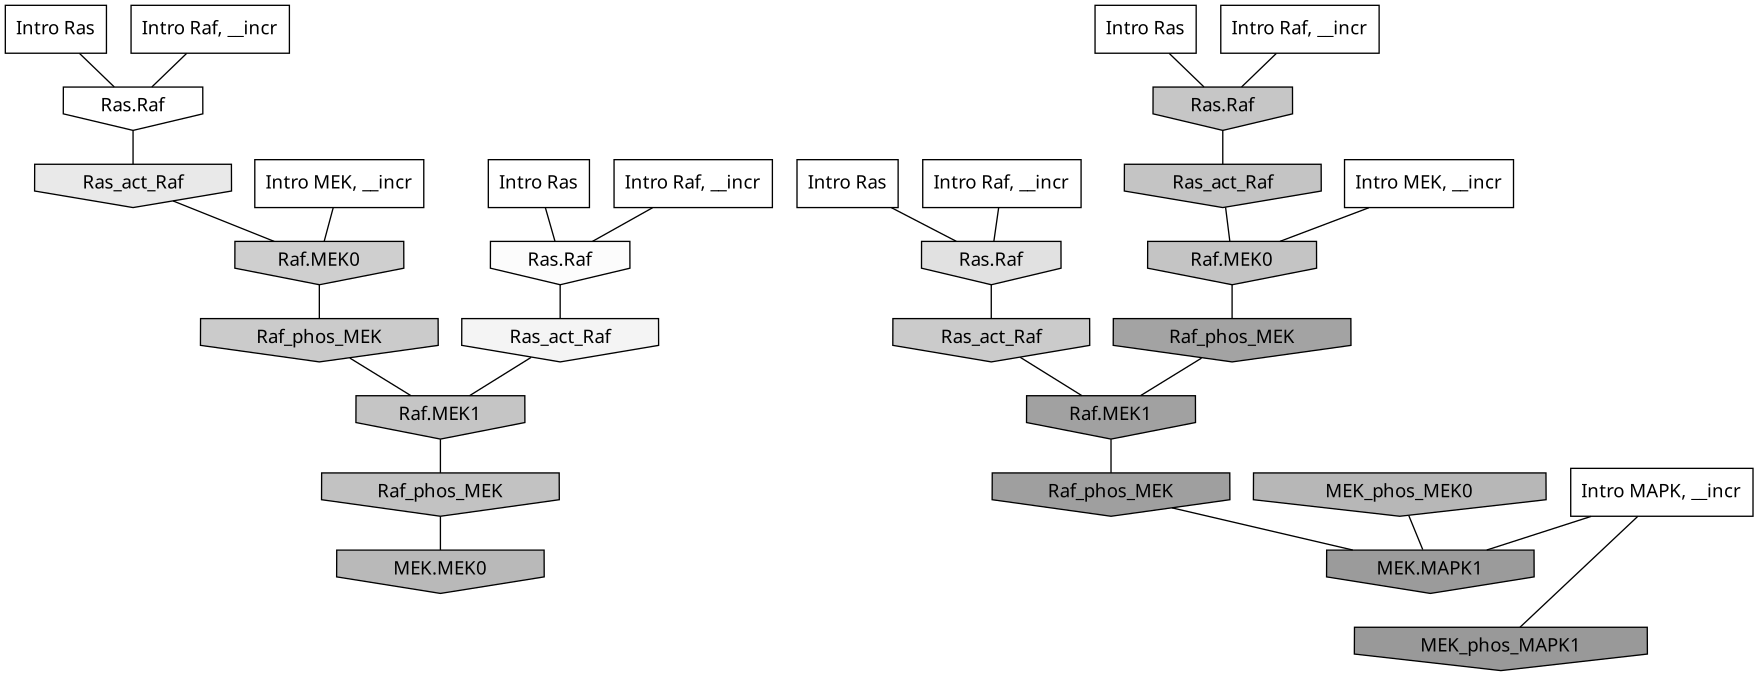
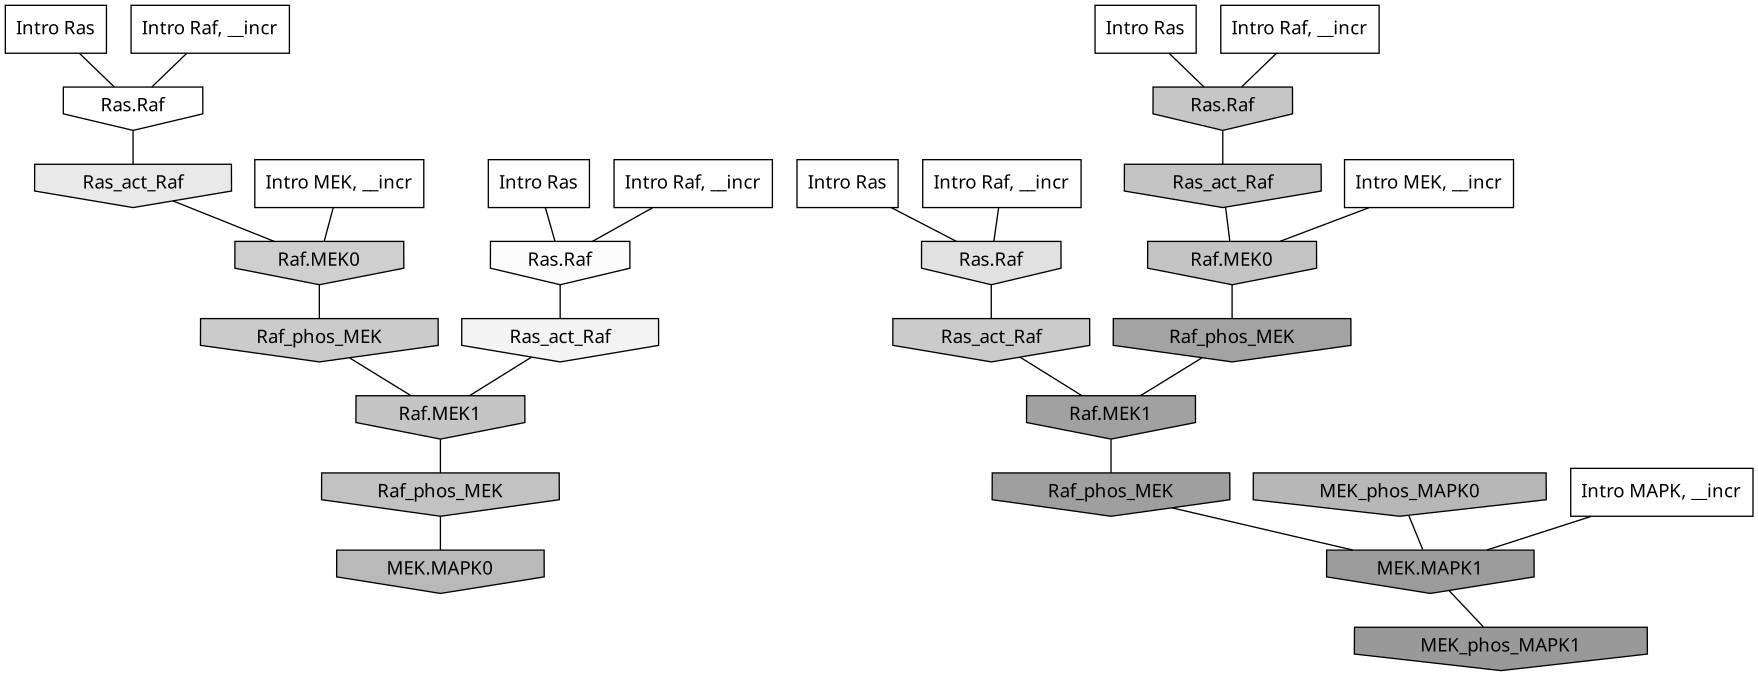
node "MEK_phos_MEK0": label "MEK_phos_MEK0" -> "MEK_phos_MAPK0"
node "MEK.MEK0": label "MEK.MEK0" -> "MEK.MAPK0"
edge "Intro MAPK, __incr" -- "MEK_phos_MAPK1": now "MEK.MAPK1" -- "MEK_phos_MAPK1"
